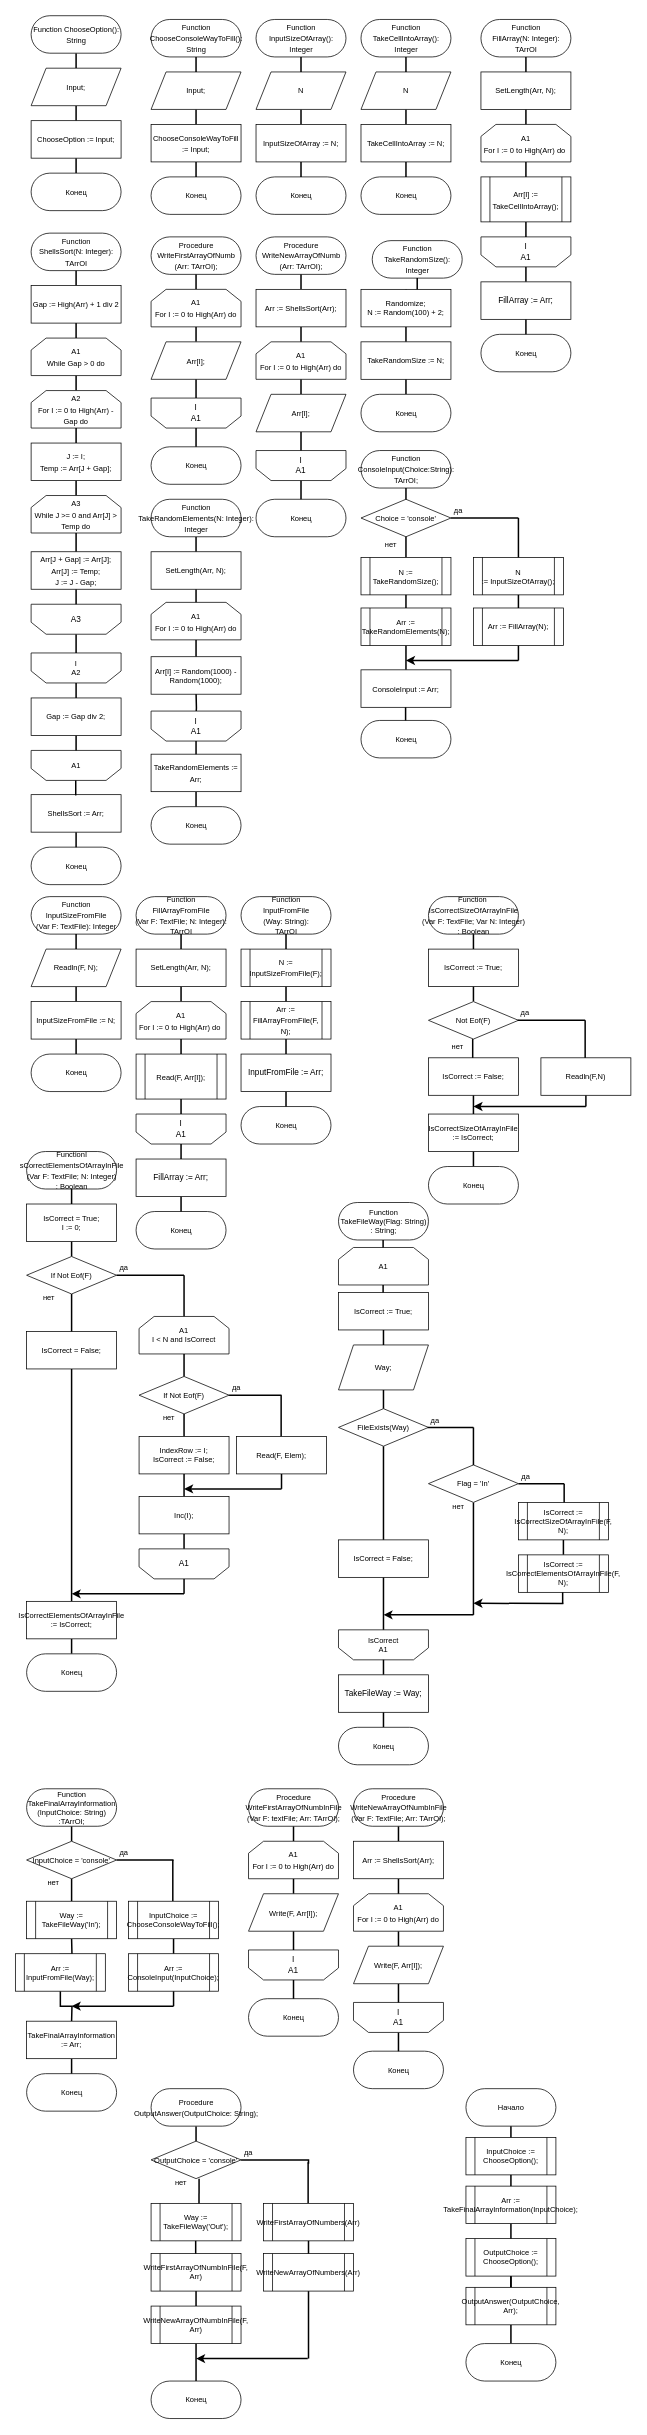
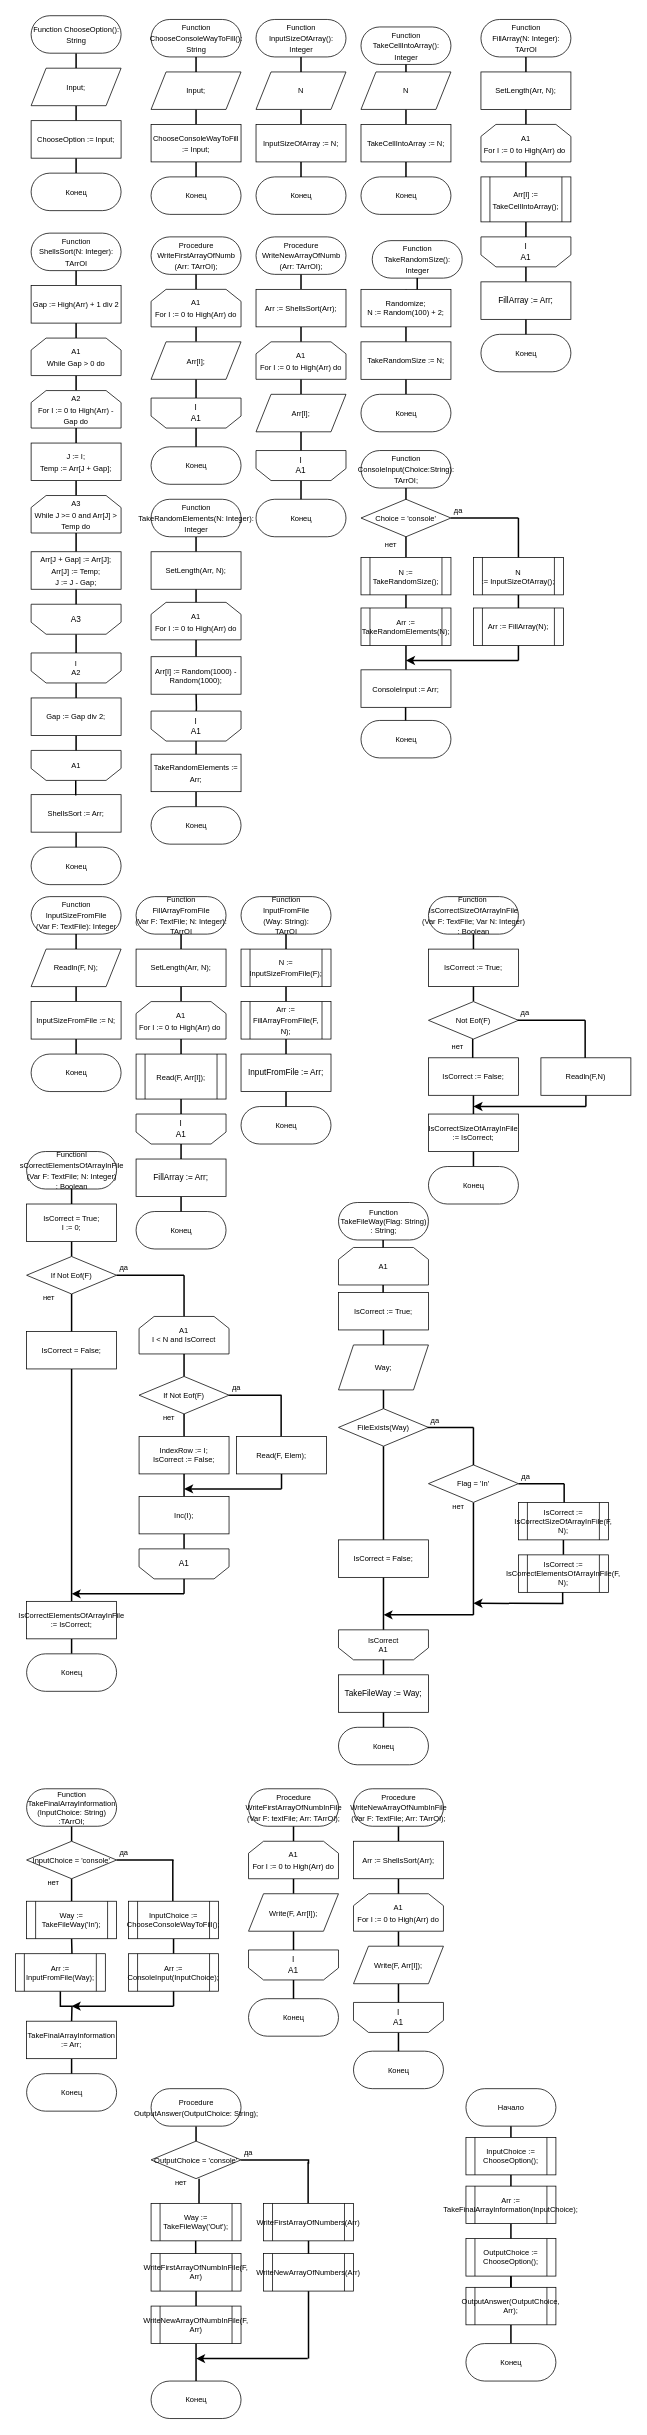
node "Function TakeCellIntoArray(): Integer": moved (406, 38) -> (406, 45)
